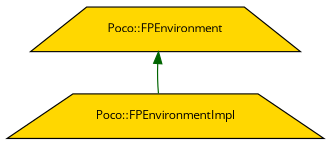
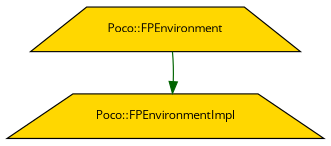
edge "Poco::FPEnvironmentImpl" -> "Poco::FPEnvironment": reversed
